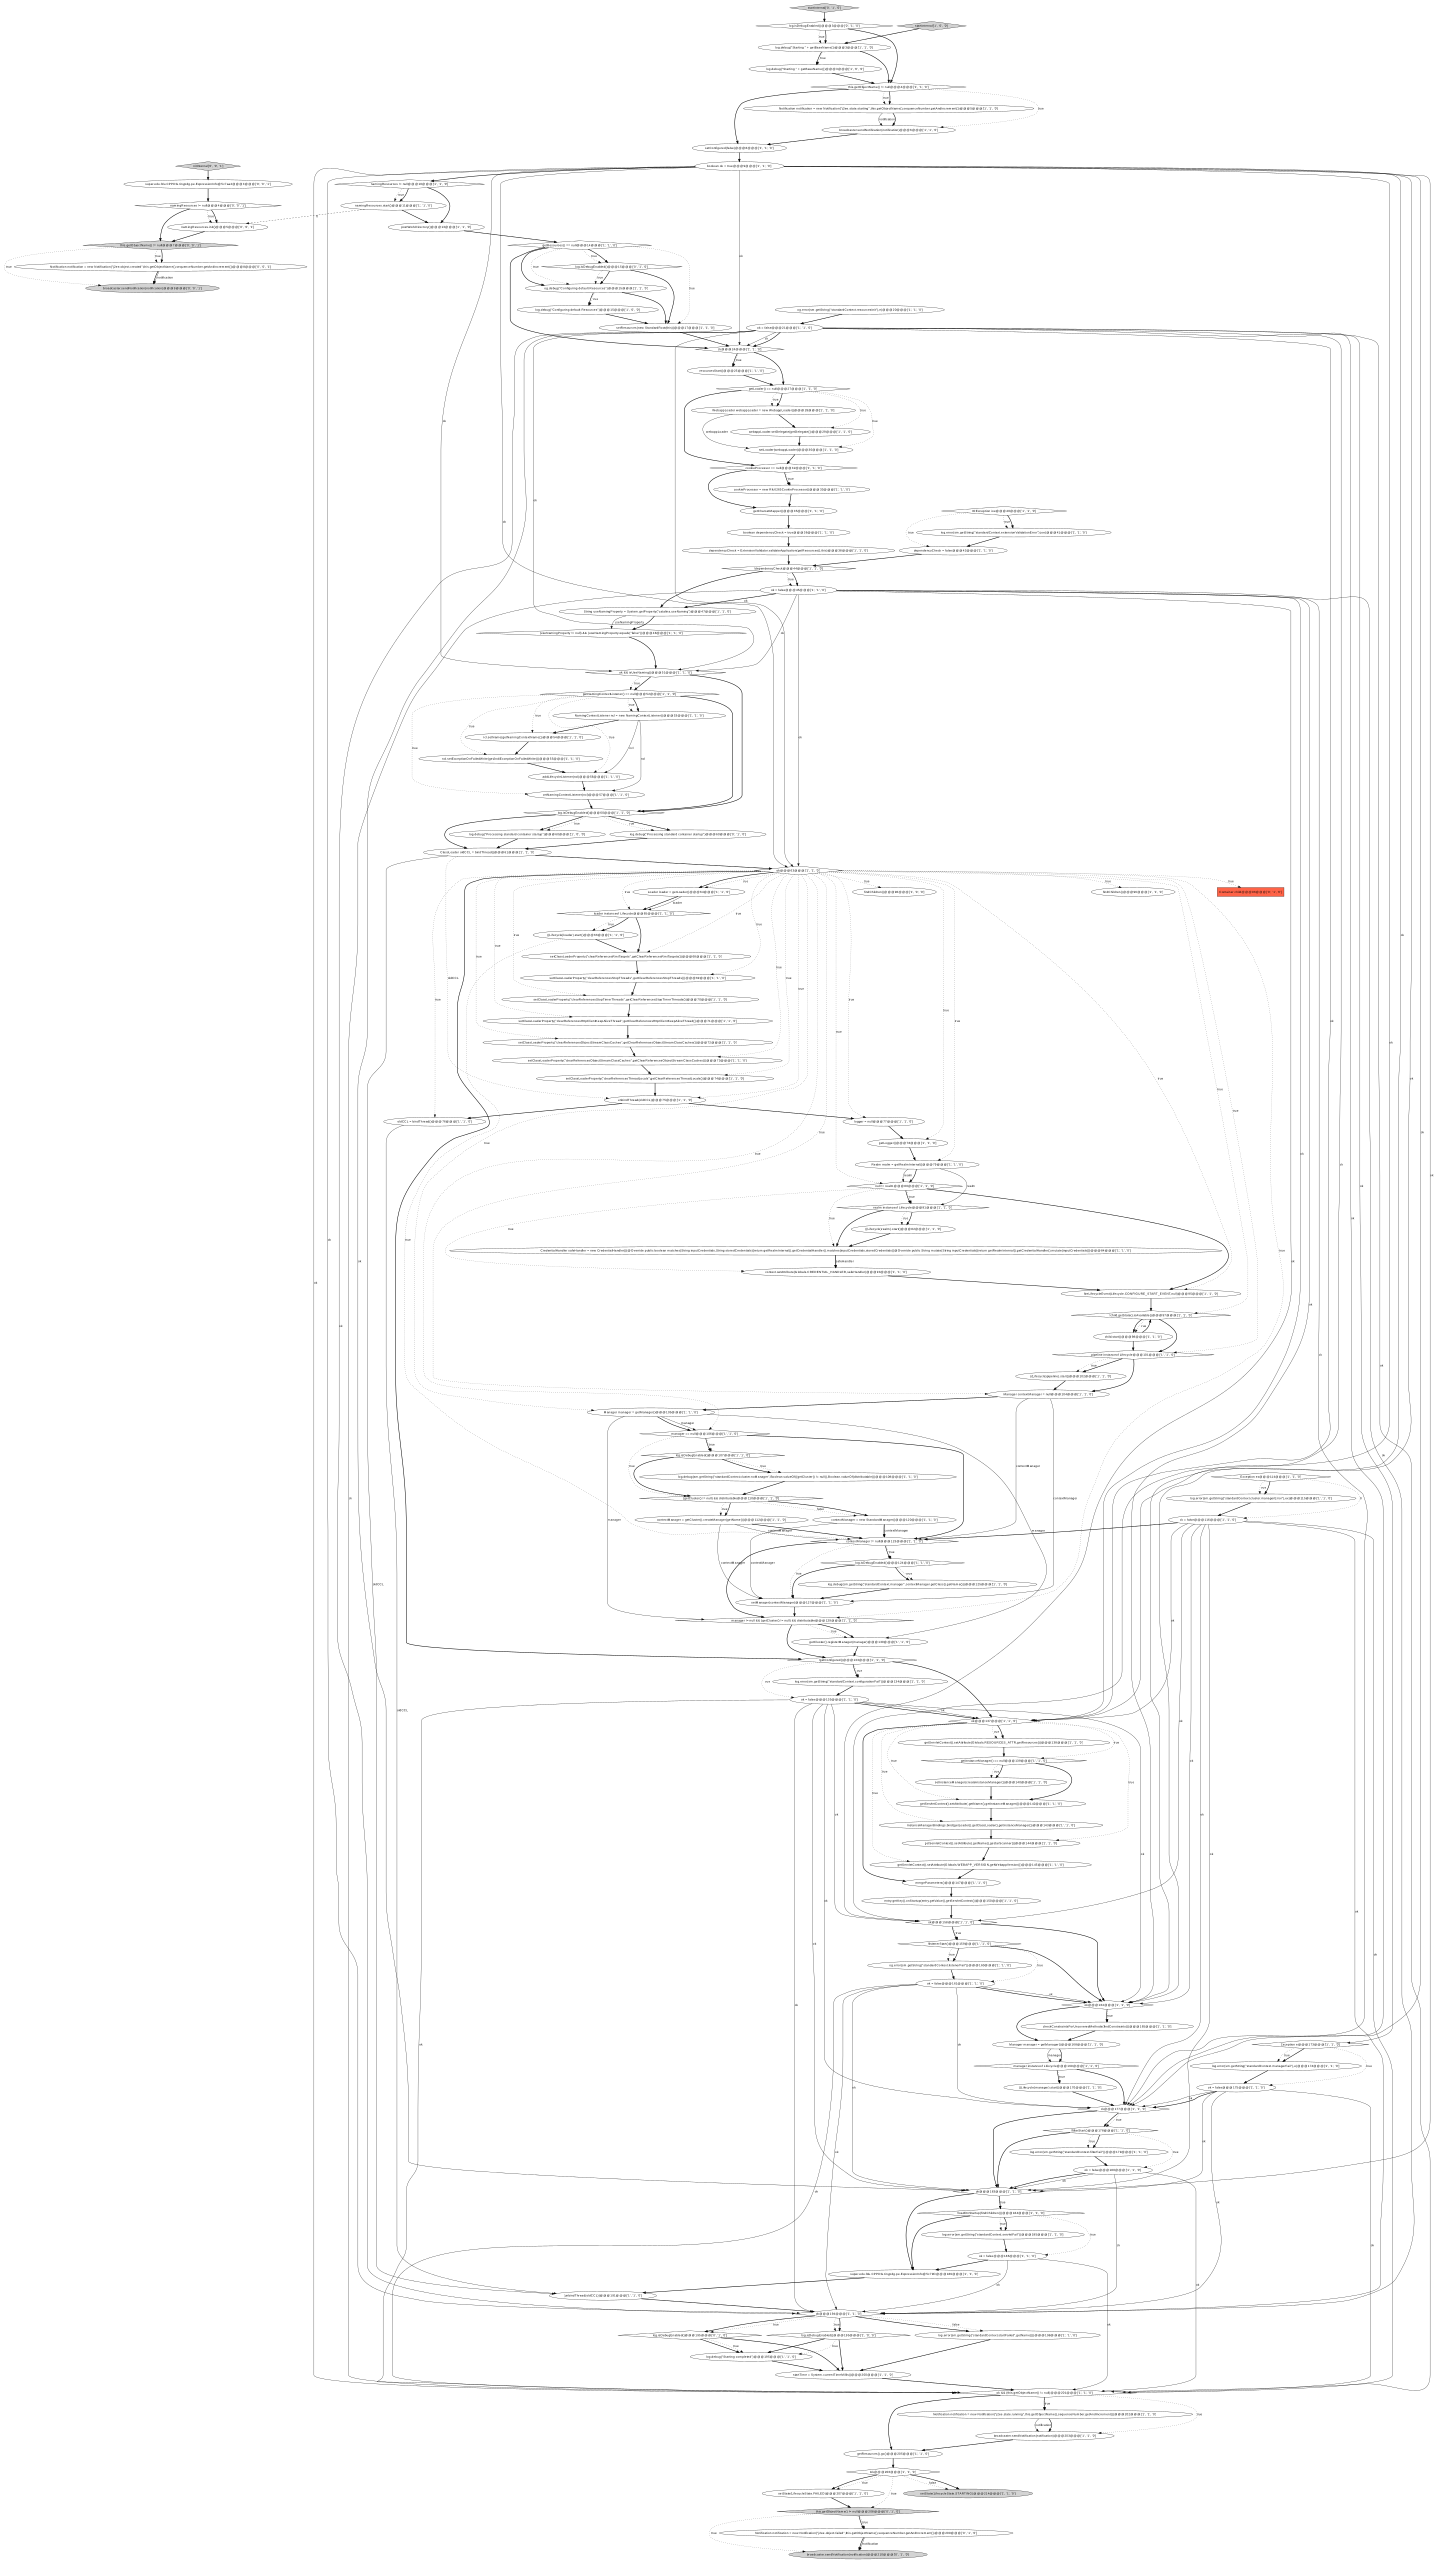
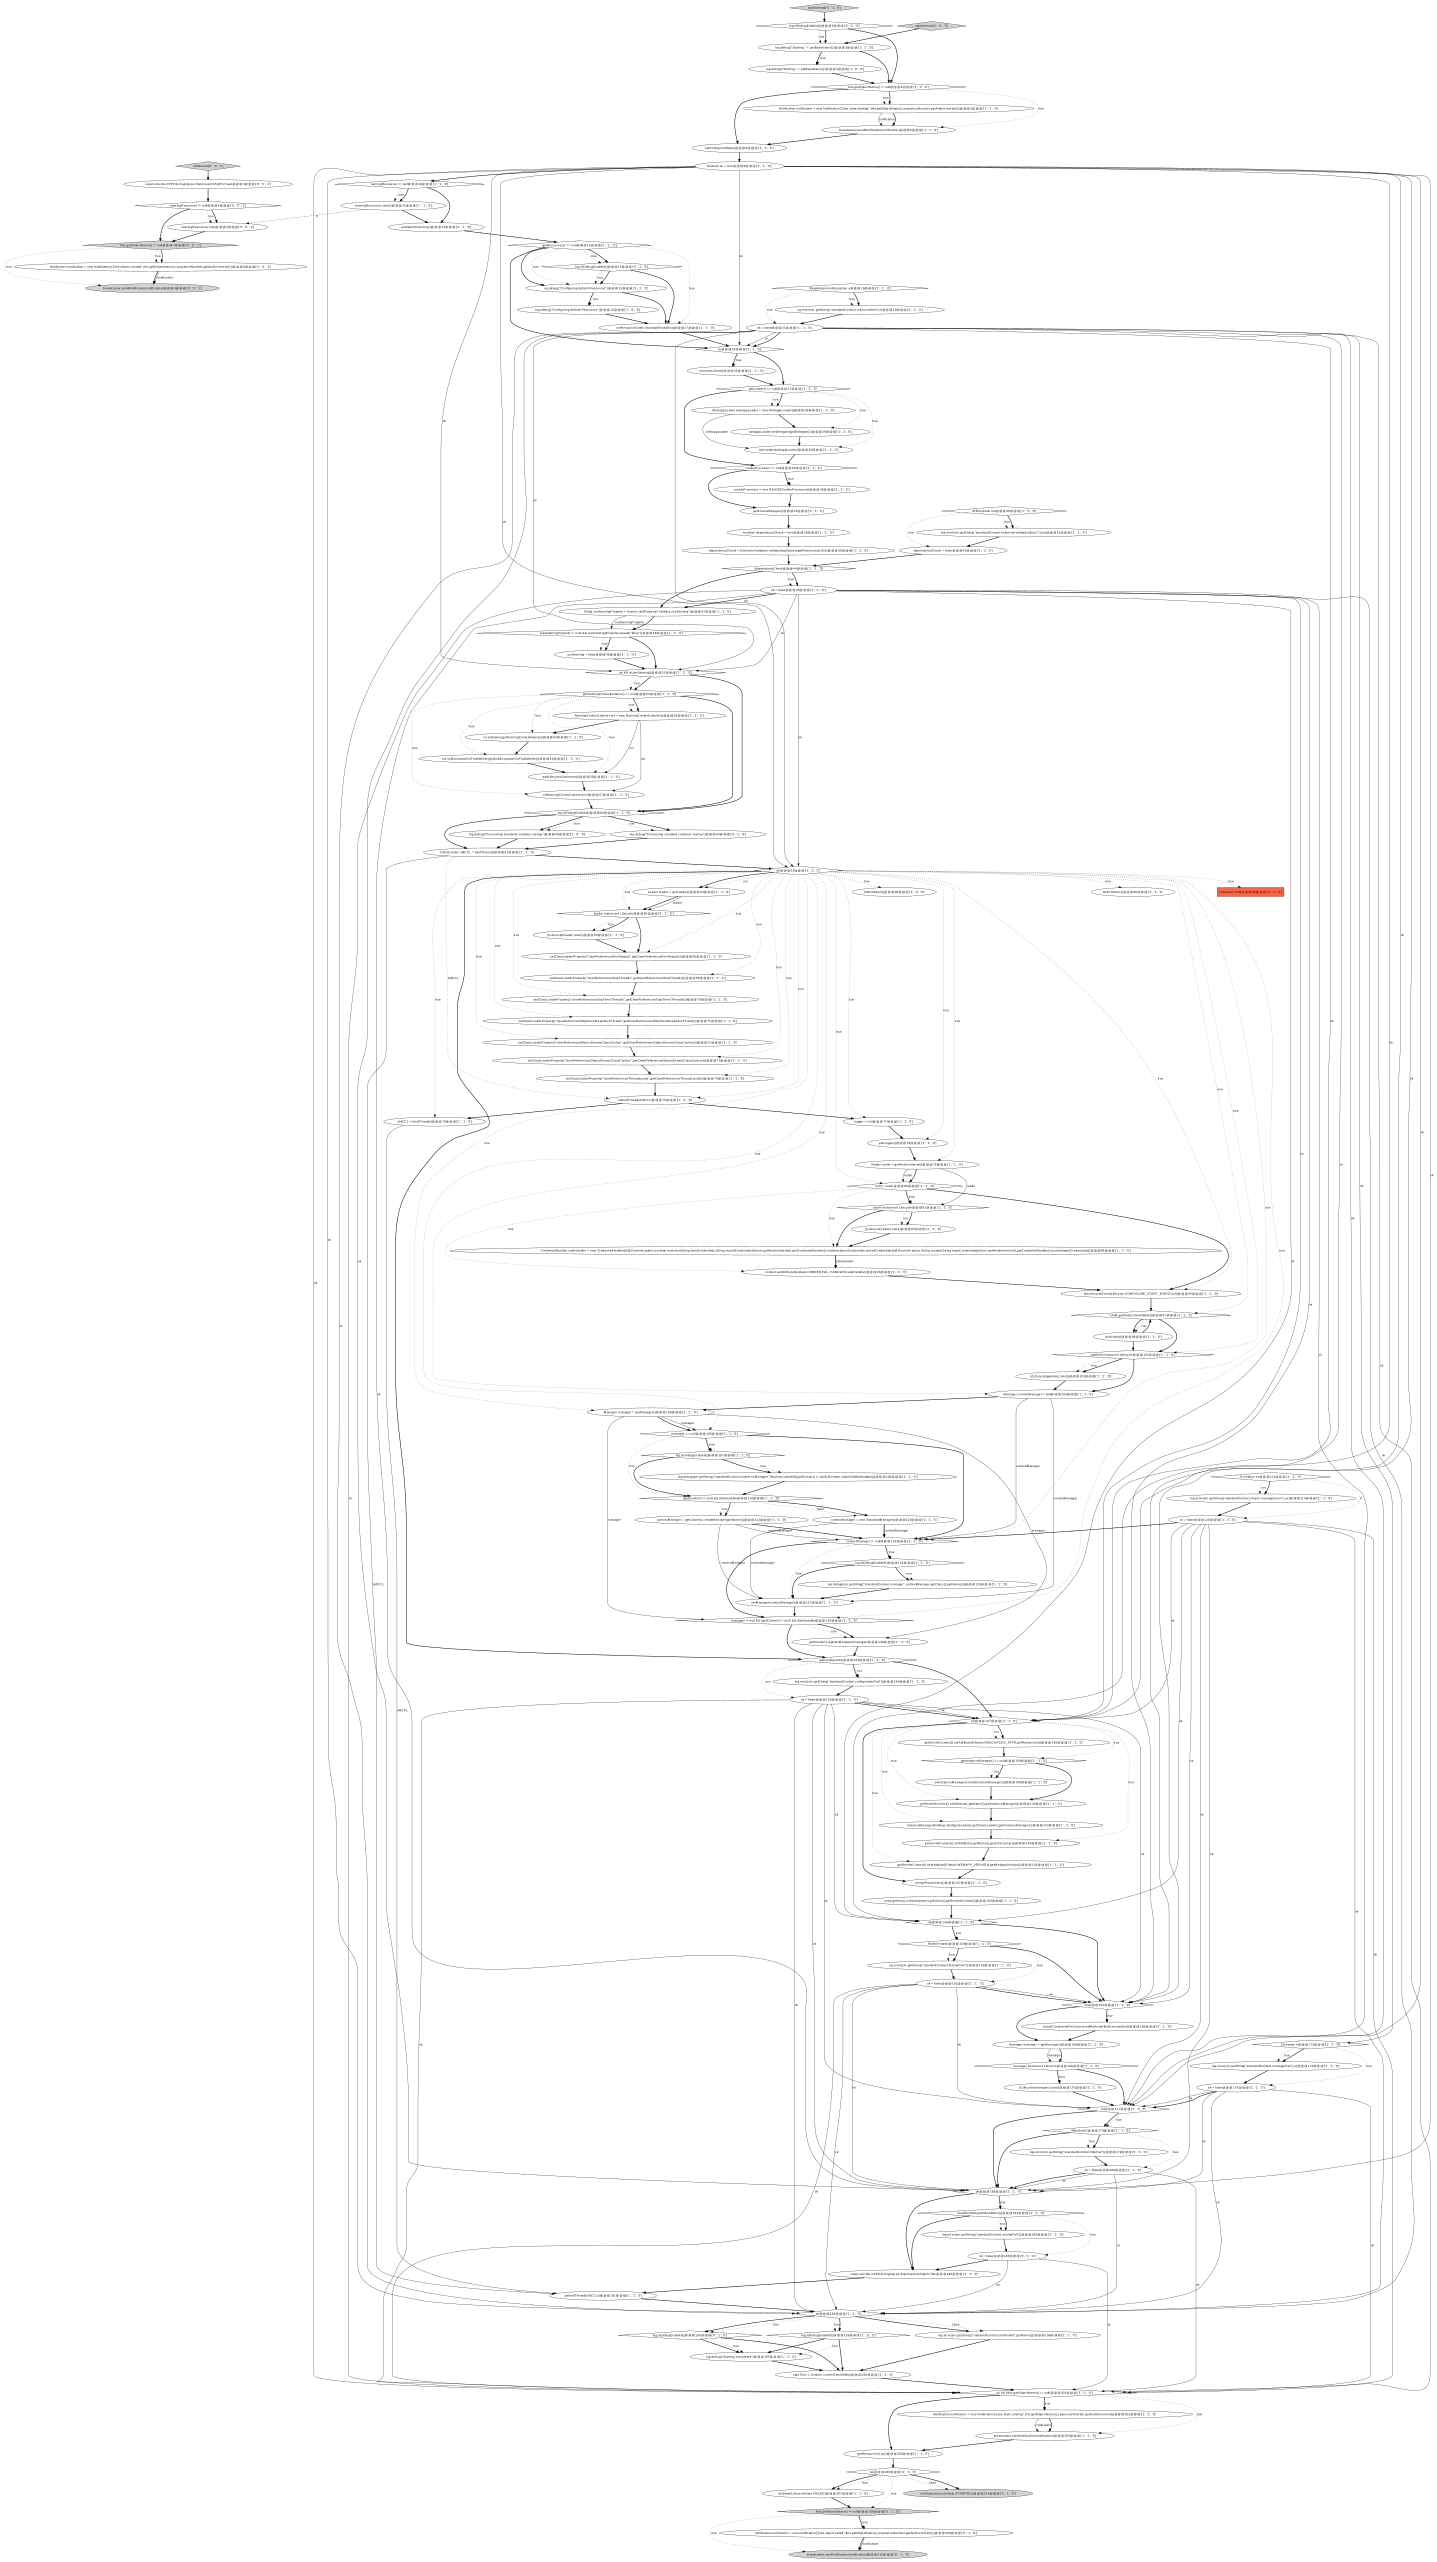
node "IllegalArgumentException e@@@19@@@['1', '1', '0']": added
node "useNaming = false@@@49@@@['1', '1', '0']": added
edge "((Lifecycle)loader).start()@@@66@@@['1', '1', '0']" -> "contextManager != null@@@123@@@['1', '1', '0']": now "ok@@@63@@@['1', '1', '0']" -> "contextManager != null@@@123@@@['1', '1', '0']"
edge "ok = false@@@45@@@['1', '1', '0']" -> "ok@@@183@@@['1', '1', '0']": added, label "ok"
